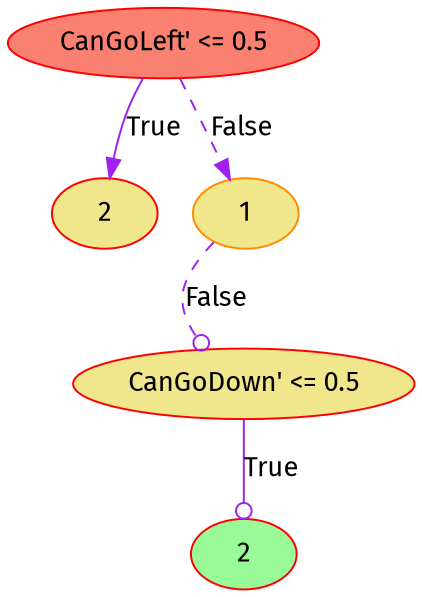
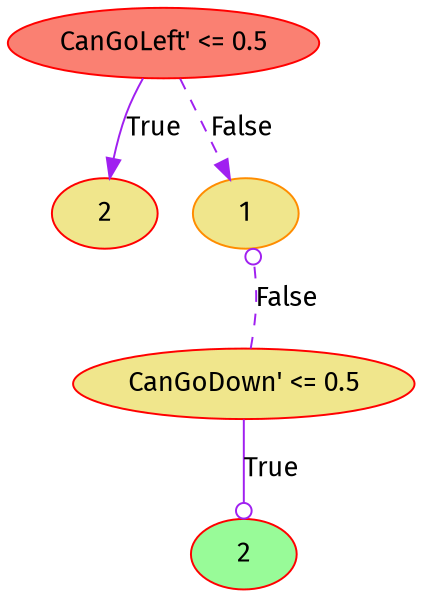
edge "1" -> "CanGoDown' <= 0.5": reversed
